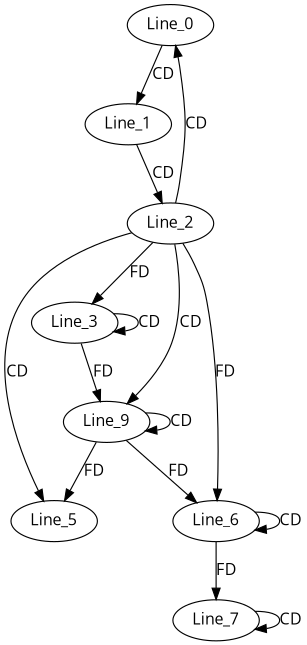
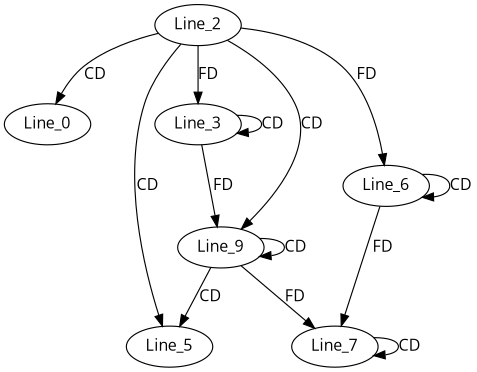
node "Line_1": removed
edge "Line_9" -> "Line_6": now "Line_9" -> "Line_7"
edge "Line_9" -> "Line_5": label "FD" -> "CD"
